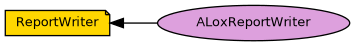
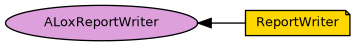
edge "ALoxReportWriter" -> "ReportWriter": reversed
